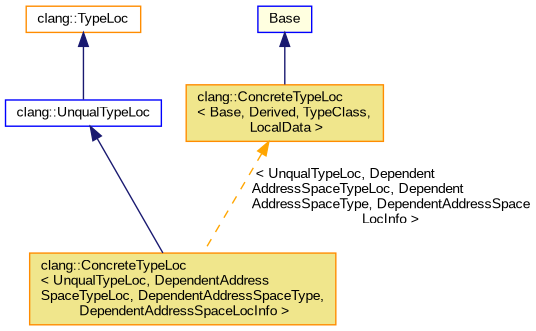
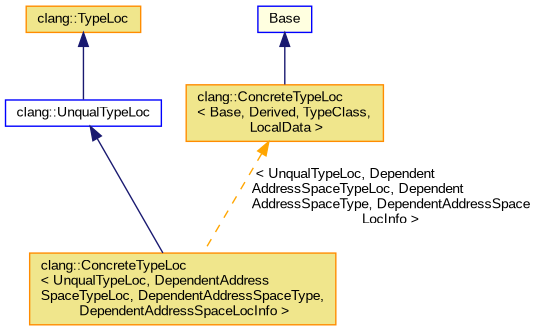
node "clang::TypeLoc": fillcolor white -> khaki
